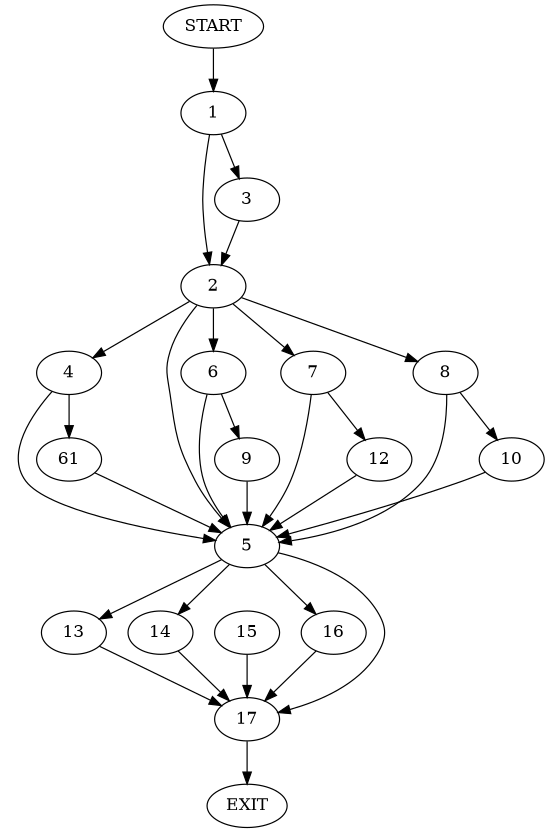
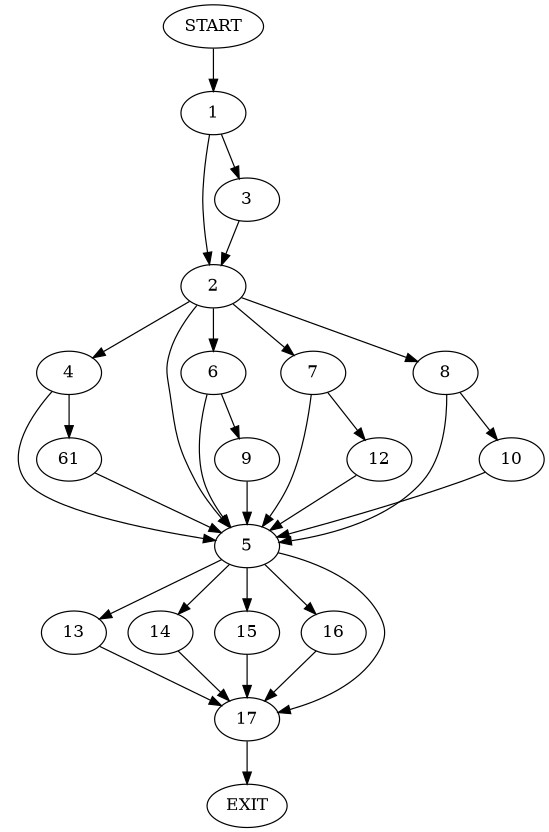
edge "5" -> "15": added
